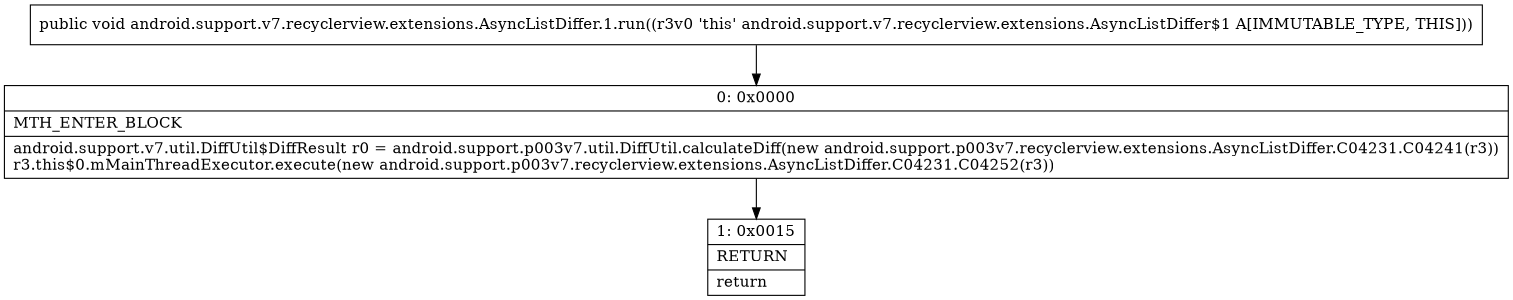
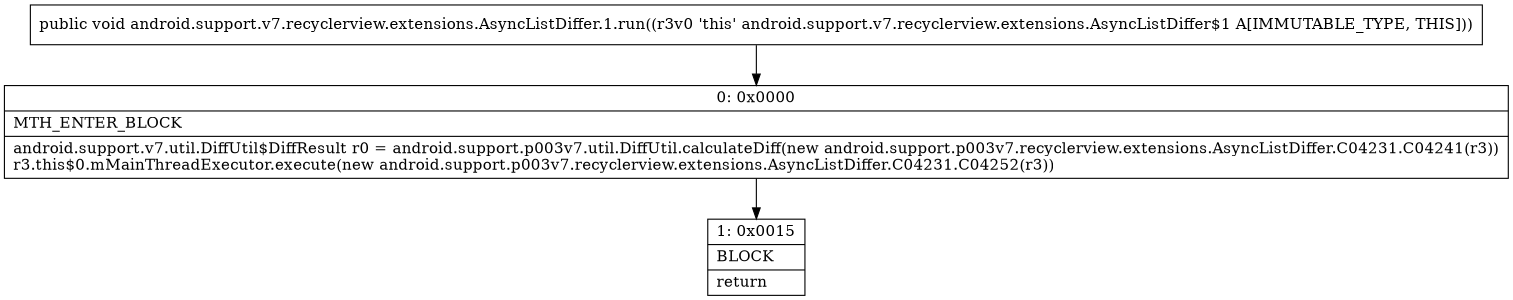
node "1: 0x0015": text "RETURN" -> "BLOCK"
